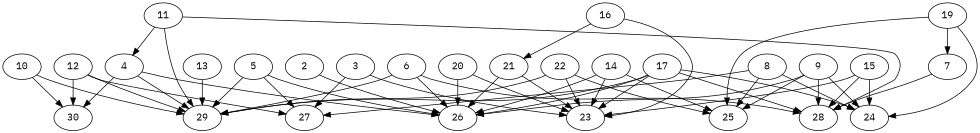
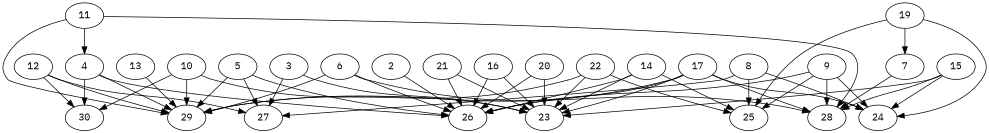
edge "16" -> "21": now "16" -> "26"
edge "10" -> "23": added
